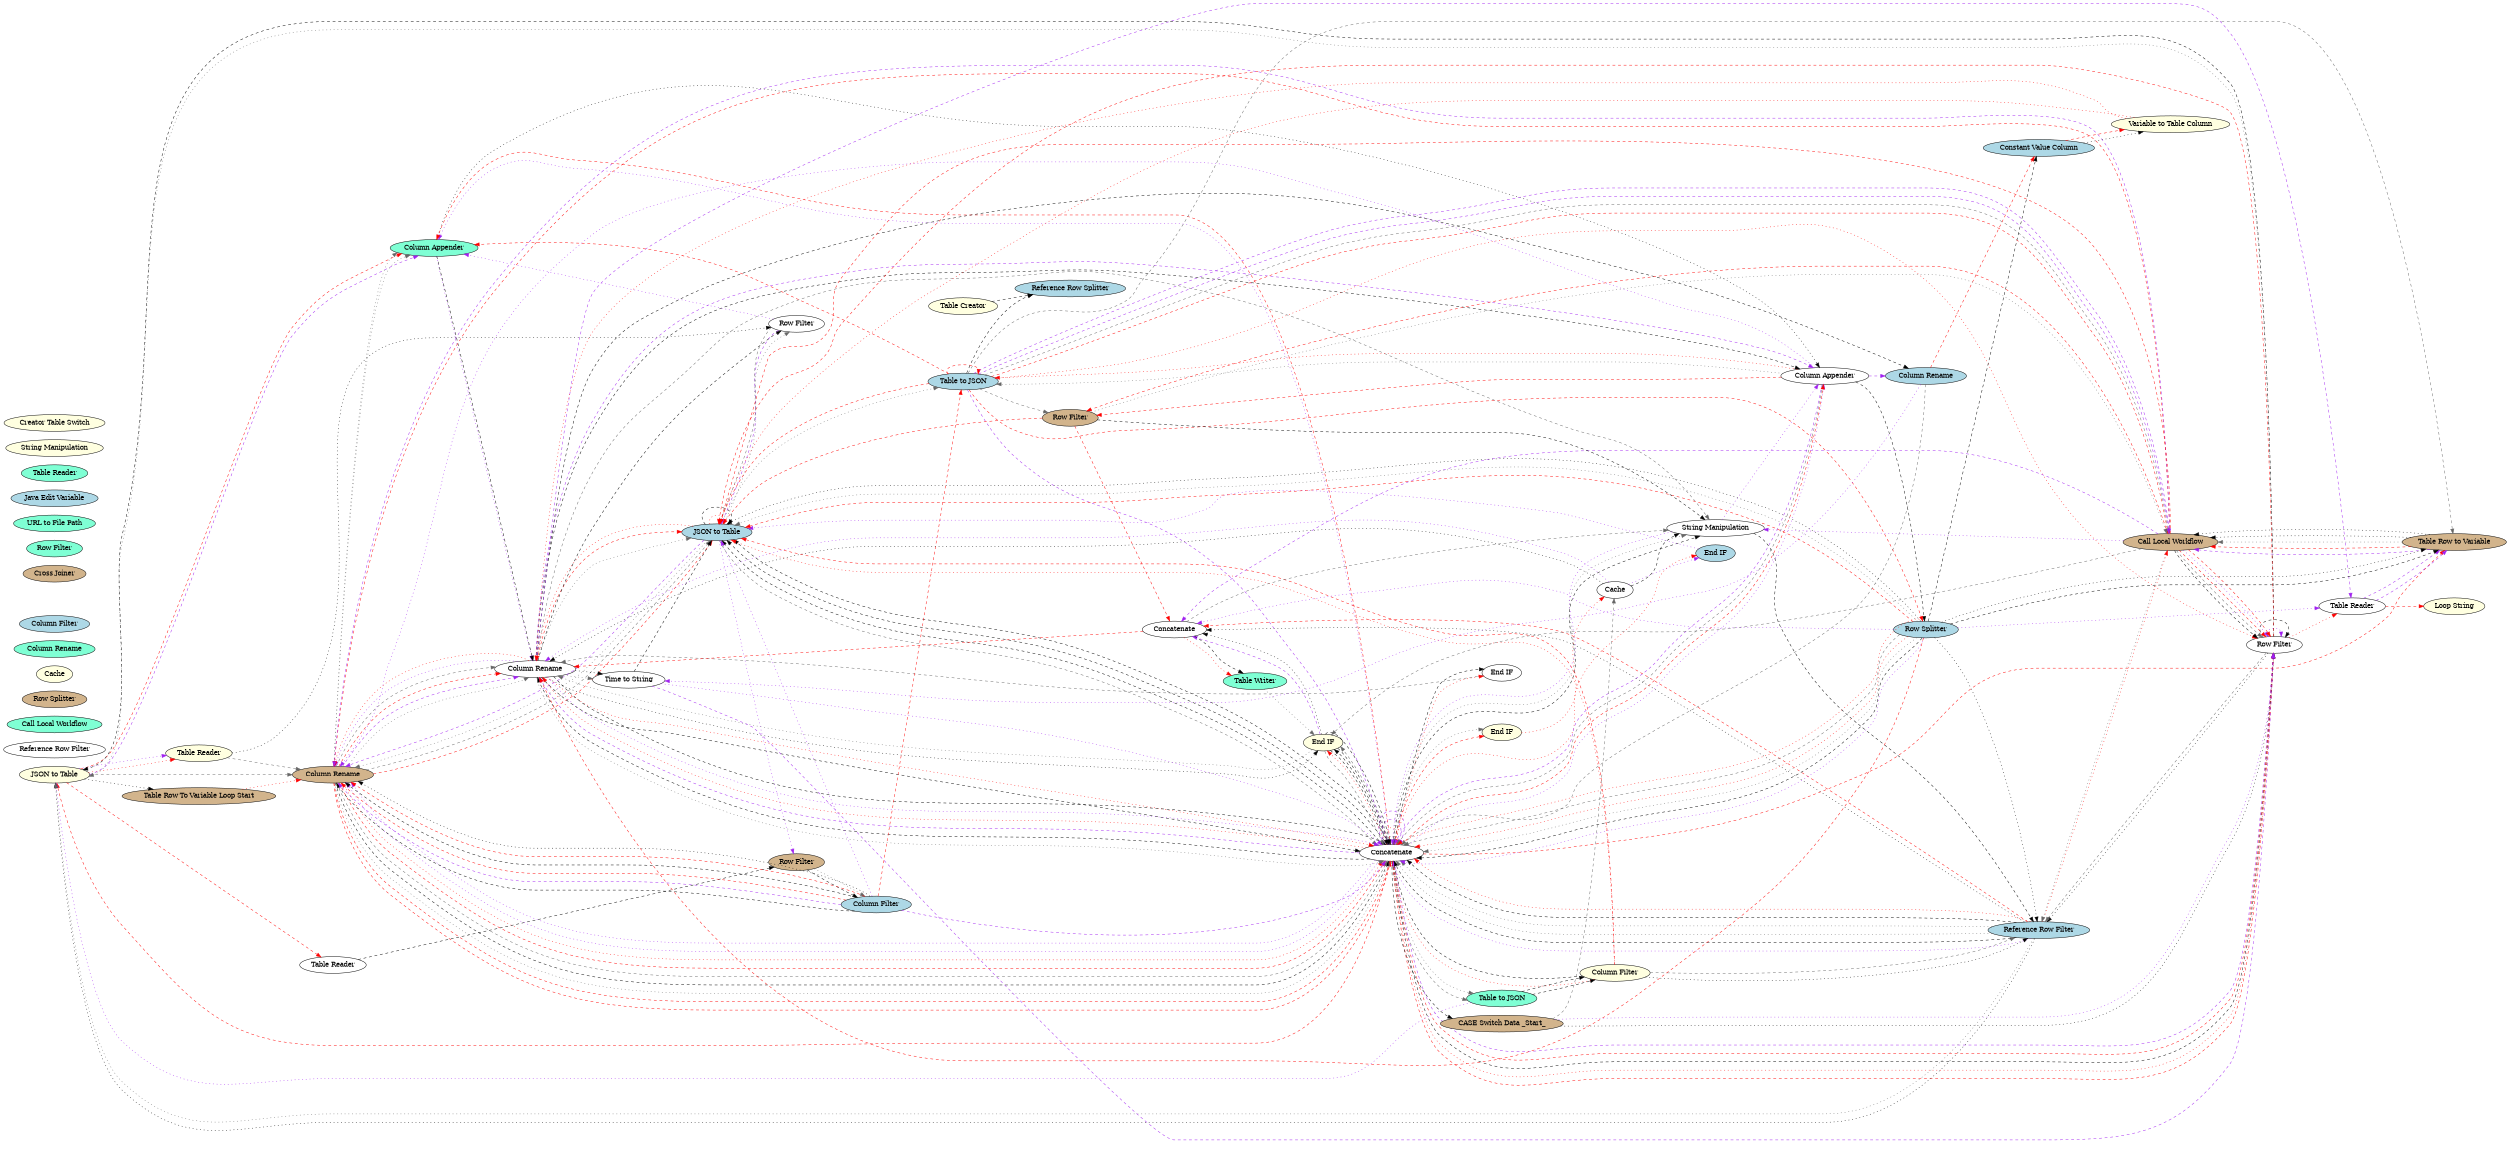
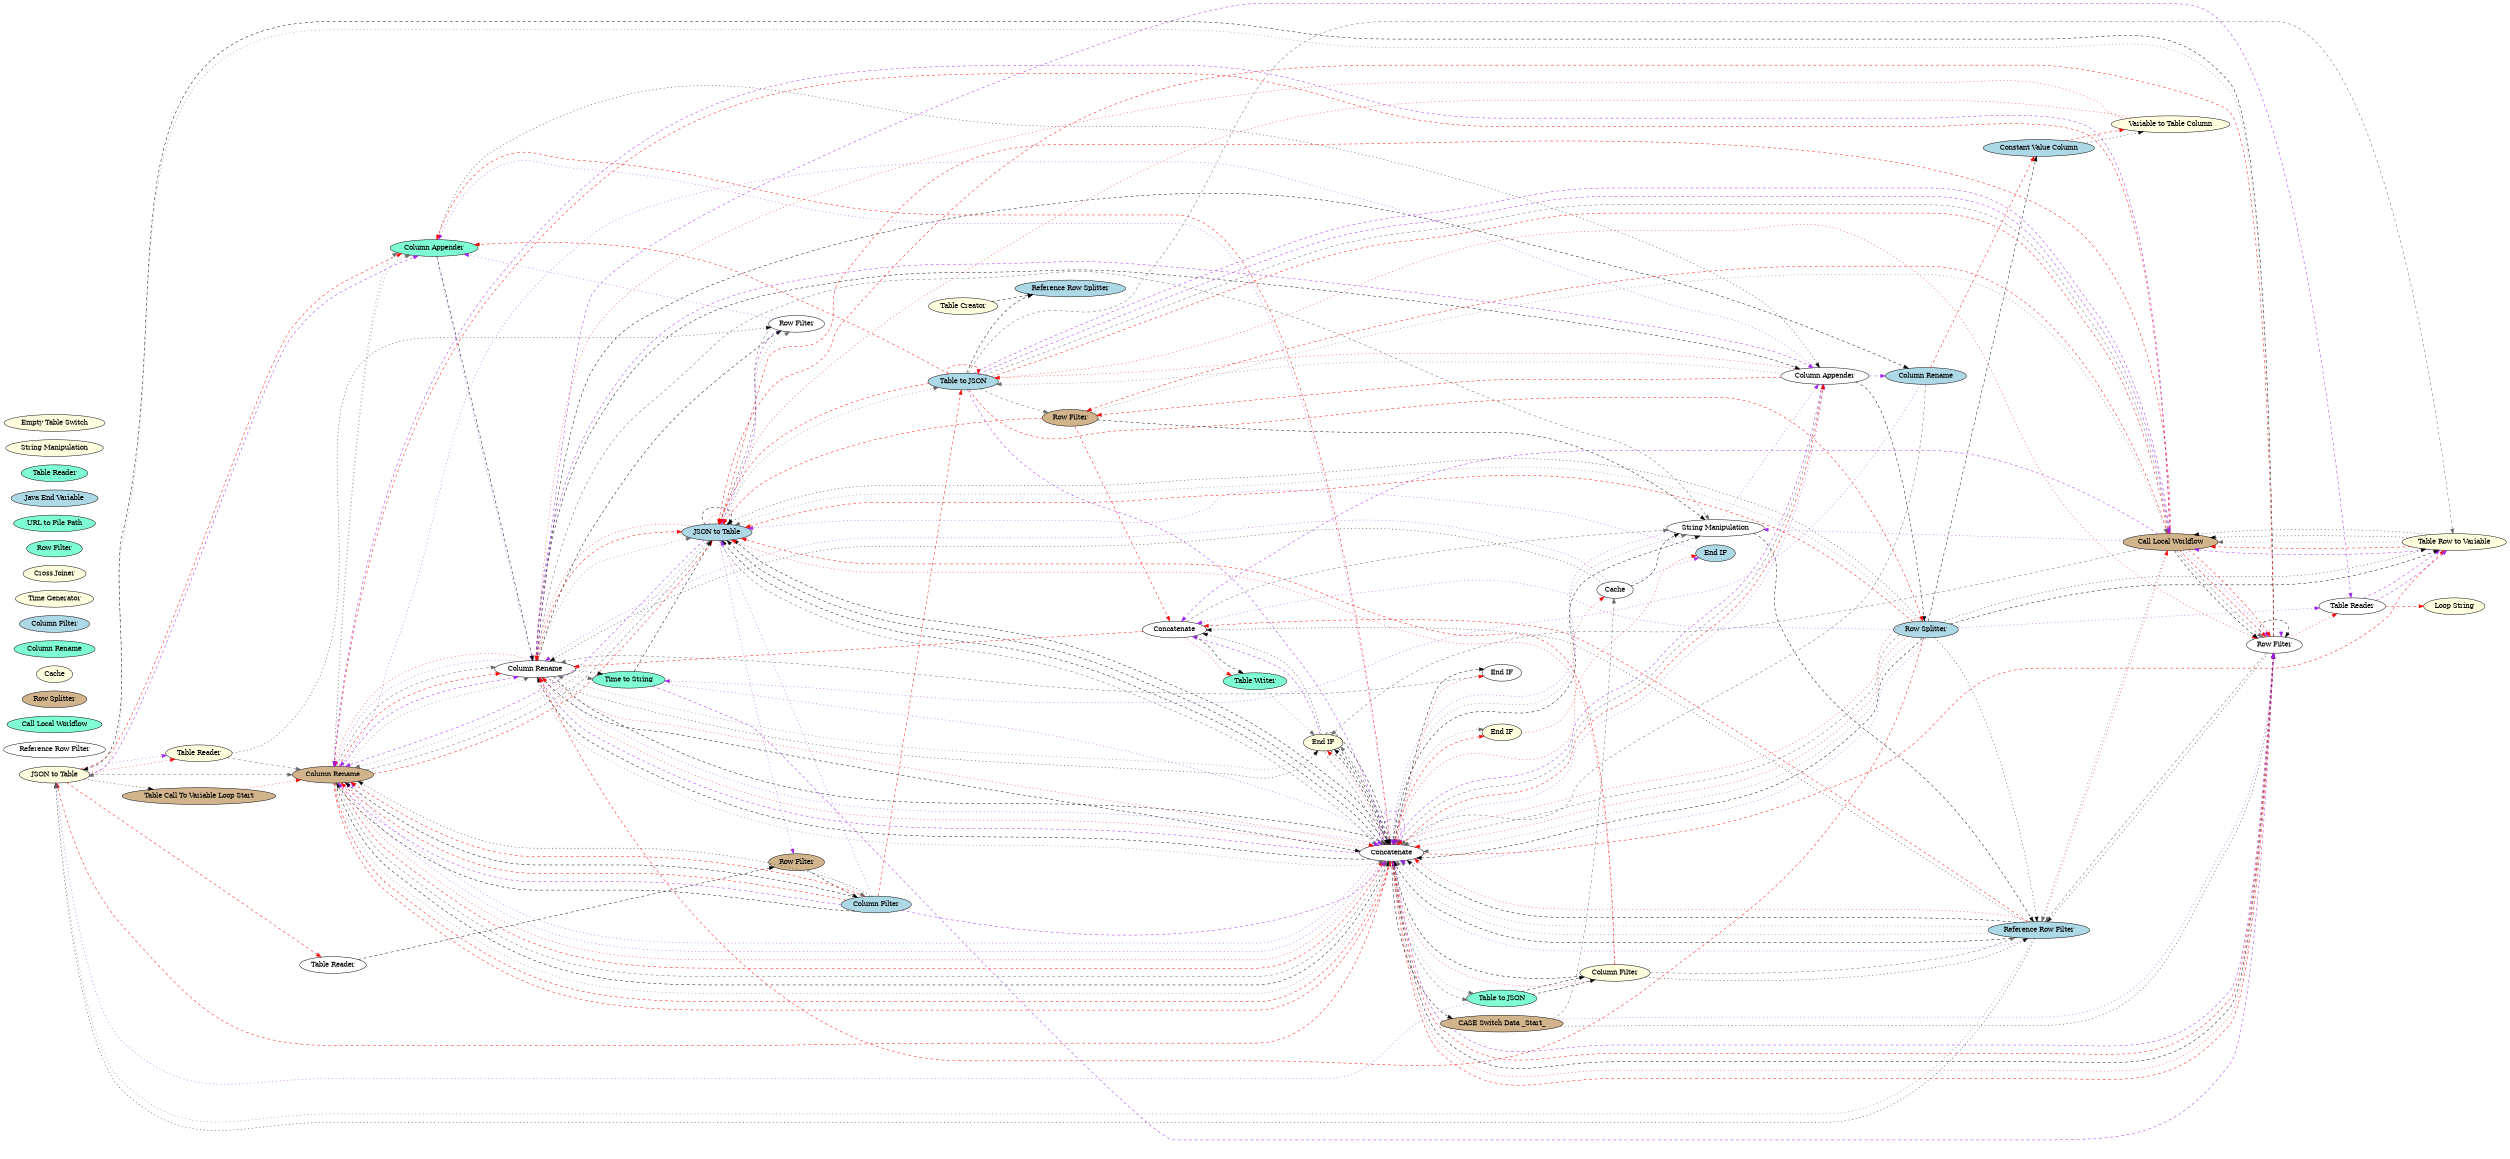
node "Creator Table Switch": label "Creator Table Switch" -> "Empty Table Switch"
node "Java Edit Variable": label "Java Edit Variable" -> "Java End Variable"
node "Table Row to Variable": fillcolor tan -> lightyellow
node "Cross Joiner": fillcolor tan -> lightyellow
node "Time Generator": added
node "Time to String": fillcolor white -> aquamarine
node "Table Row To Variable Loop Start": label "Table Row To Variable Loop Start" -> "Table Call To Variable Loop Start"
